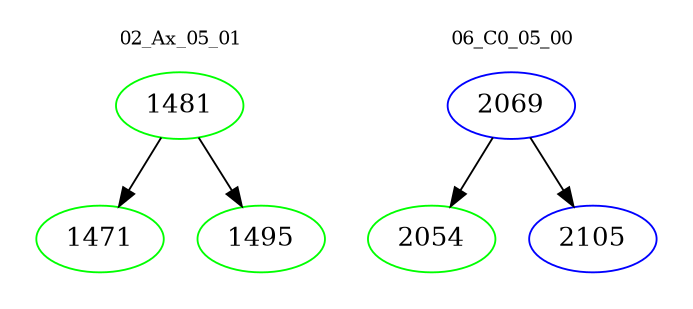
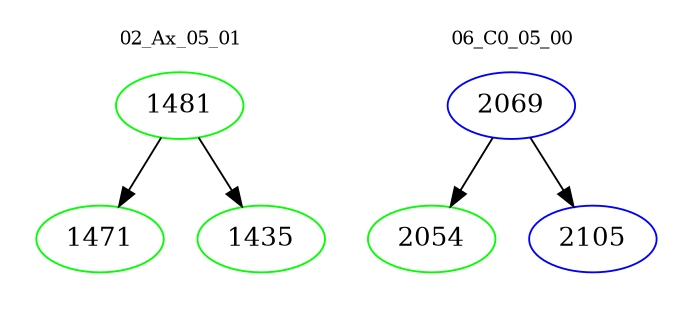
node "1495": label "1495" -> "1435"
